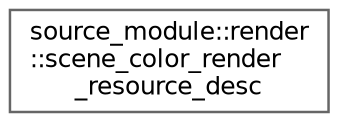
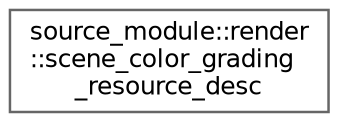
node "source_module::render ::scene_color_render _resource_desc": label "source_module::render ::scene_color_render _resource_desc" -> "source_module::render ::scene_color_grading _resource_desc"
